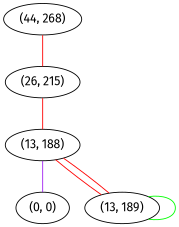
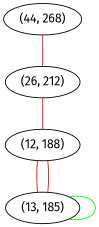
node "(26, 215)": label "(26, 215)" -> "(26, 212)"
node "(13, 188)": label "(13, 188)" -> "(12, 188)"
node "(0, 0)": removed
node "(13, 189)": label "(13, 189)" -> "(13, 185)"
